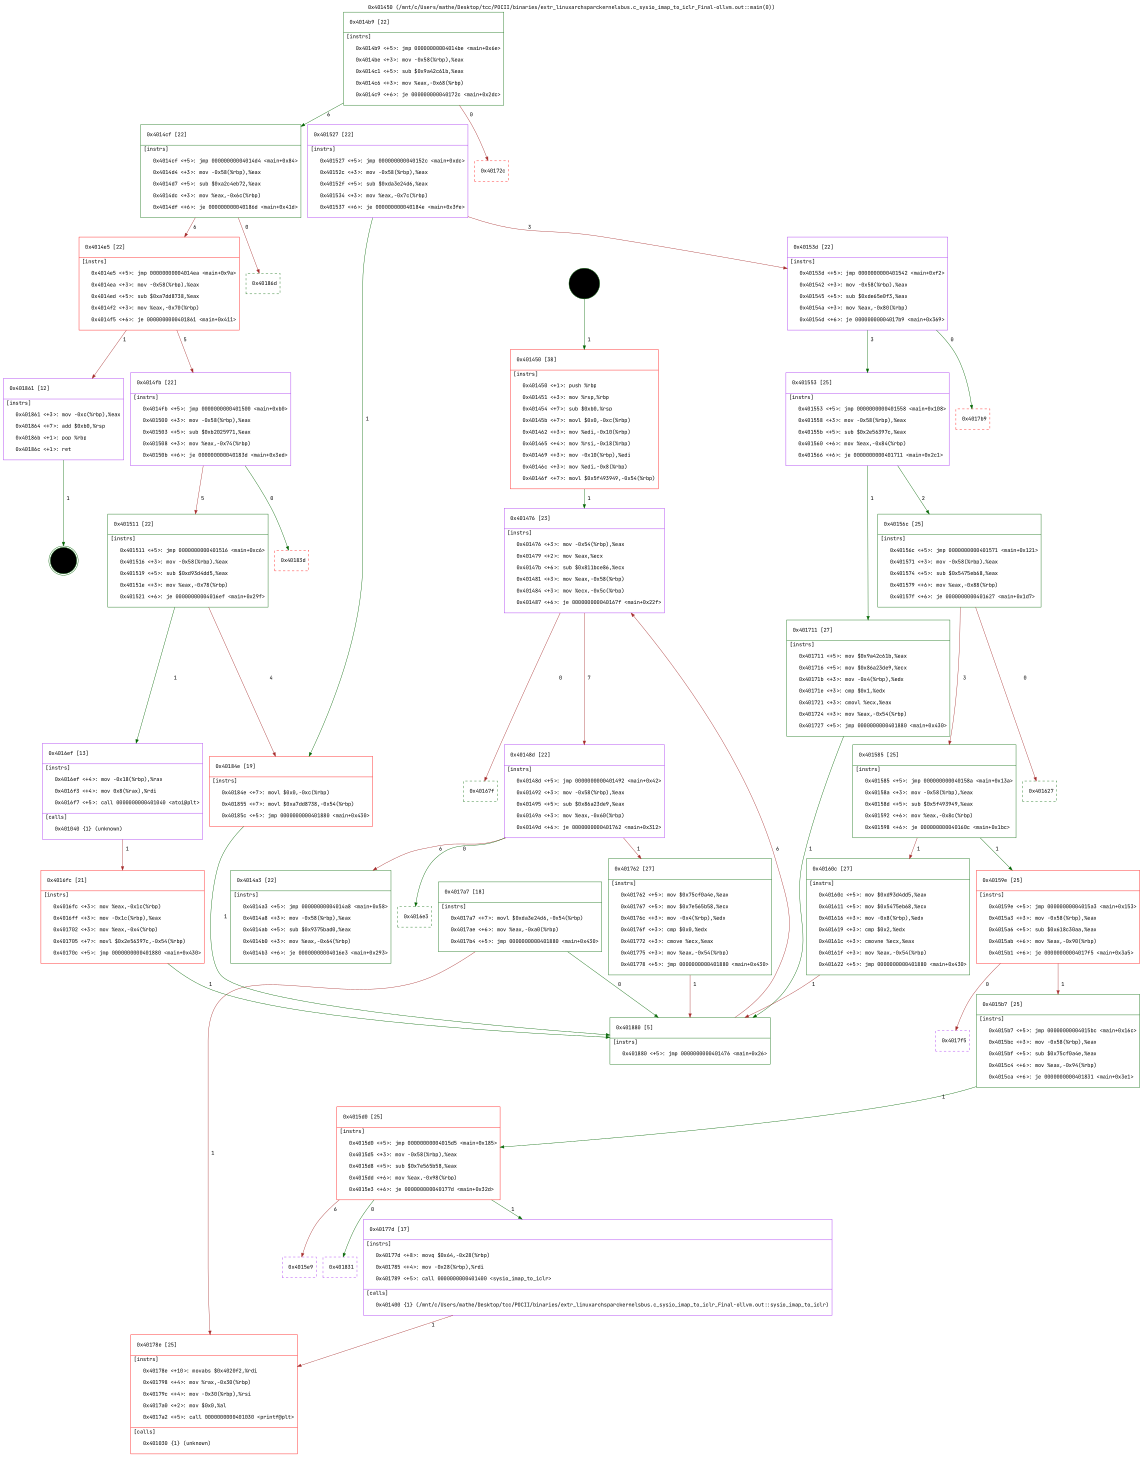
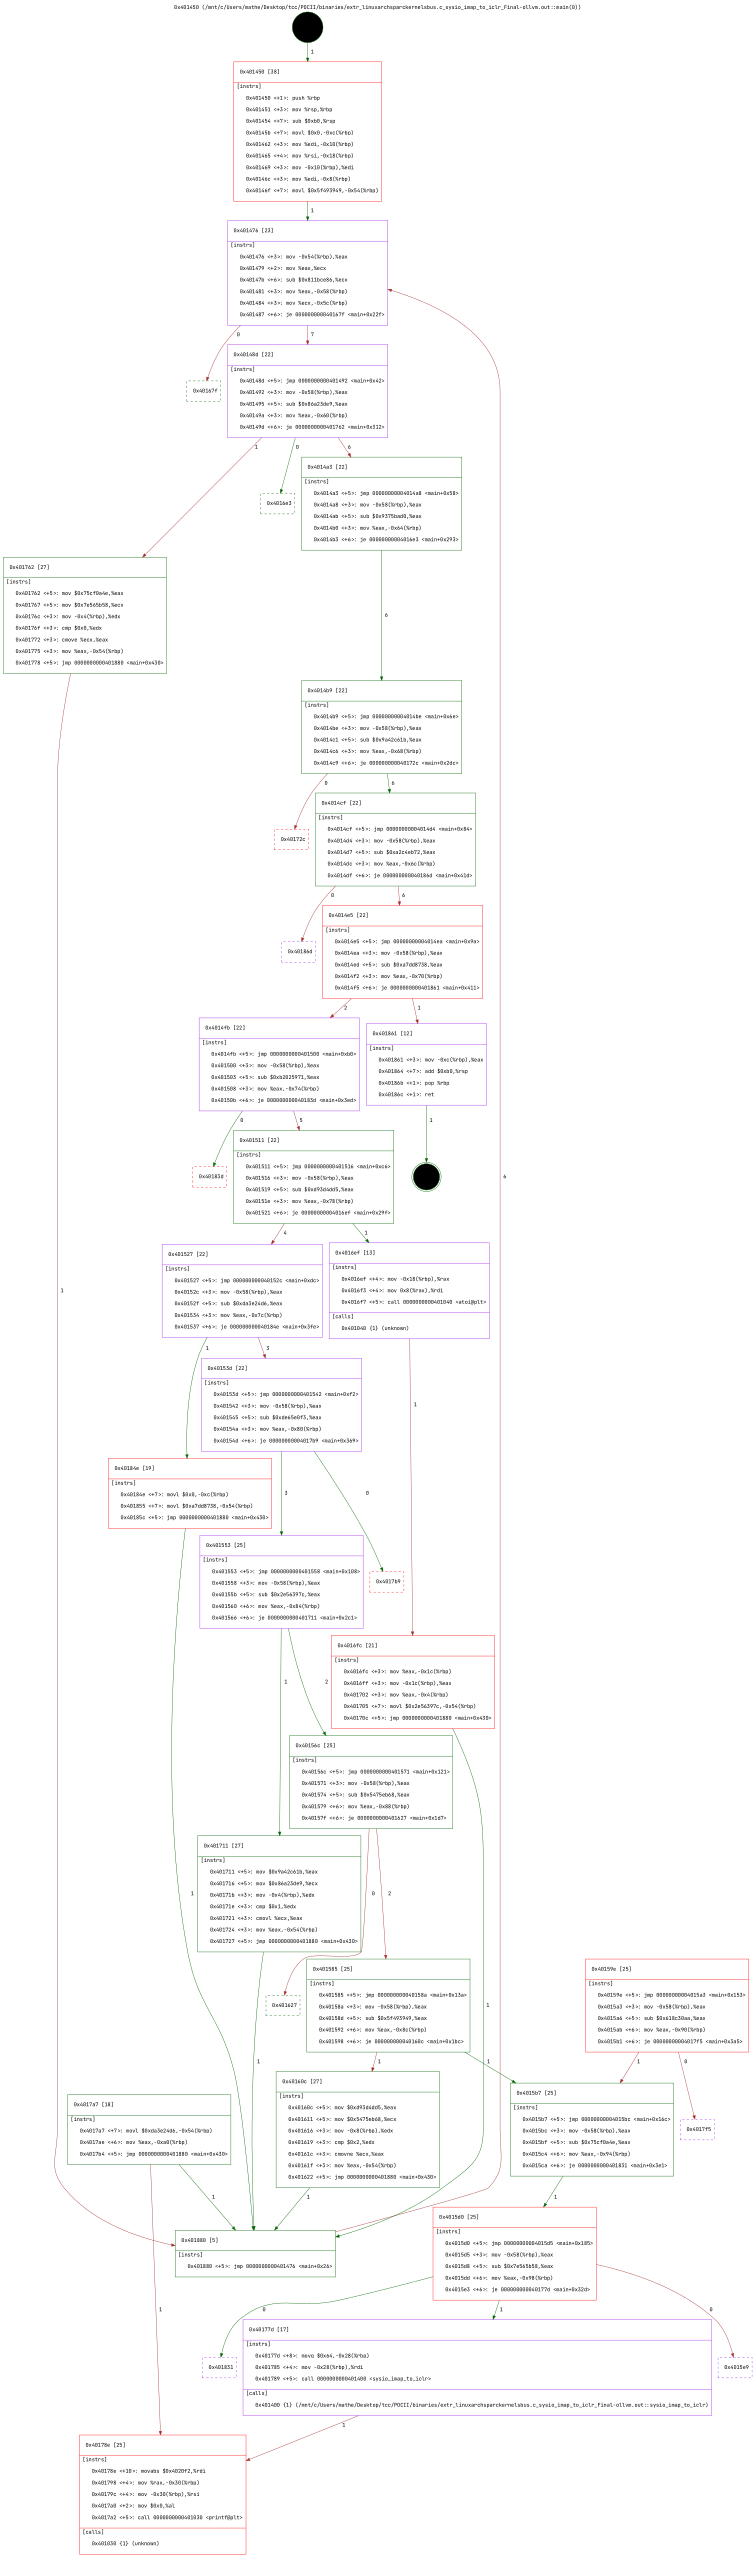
node "0x40186d": color darkgreen -> purple
edge "0x4014e5 [22]" -> "0x4014fb [22]": label " 5" -> " 2"
edge "0x4014a3 [22]" -> "0x4014b9 [22]": added, label "6"
edge "0x40156c [25]" -> "0x401585 [25]": label " 3" -> " 2"
edge "0x401511 [22]" -> "0x40184e [19]": now "0x401511 [22]" -> "0x401527 [22]"
edge "0x401585 [25]" -> "0x40159e [25]": now "0x401585 [25]" -> "0x4015b7 [25]"
edge "0x4017a7 [18]" -> "0x401880 [5]": label " 0" -> " 1"
edge "0x40160c [27]" -> "0x401880 [5]": color brown -> darkgreen
edge "0x4015d0 [25]" -> "0x4015e9": label " 6" -> " 0"
